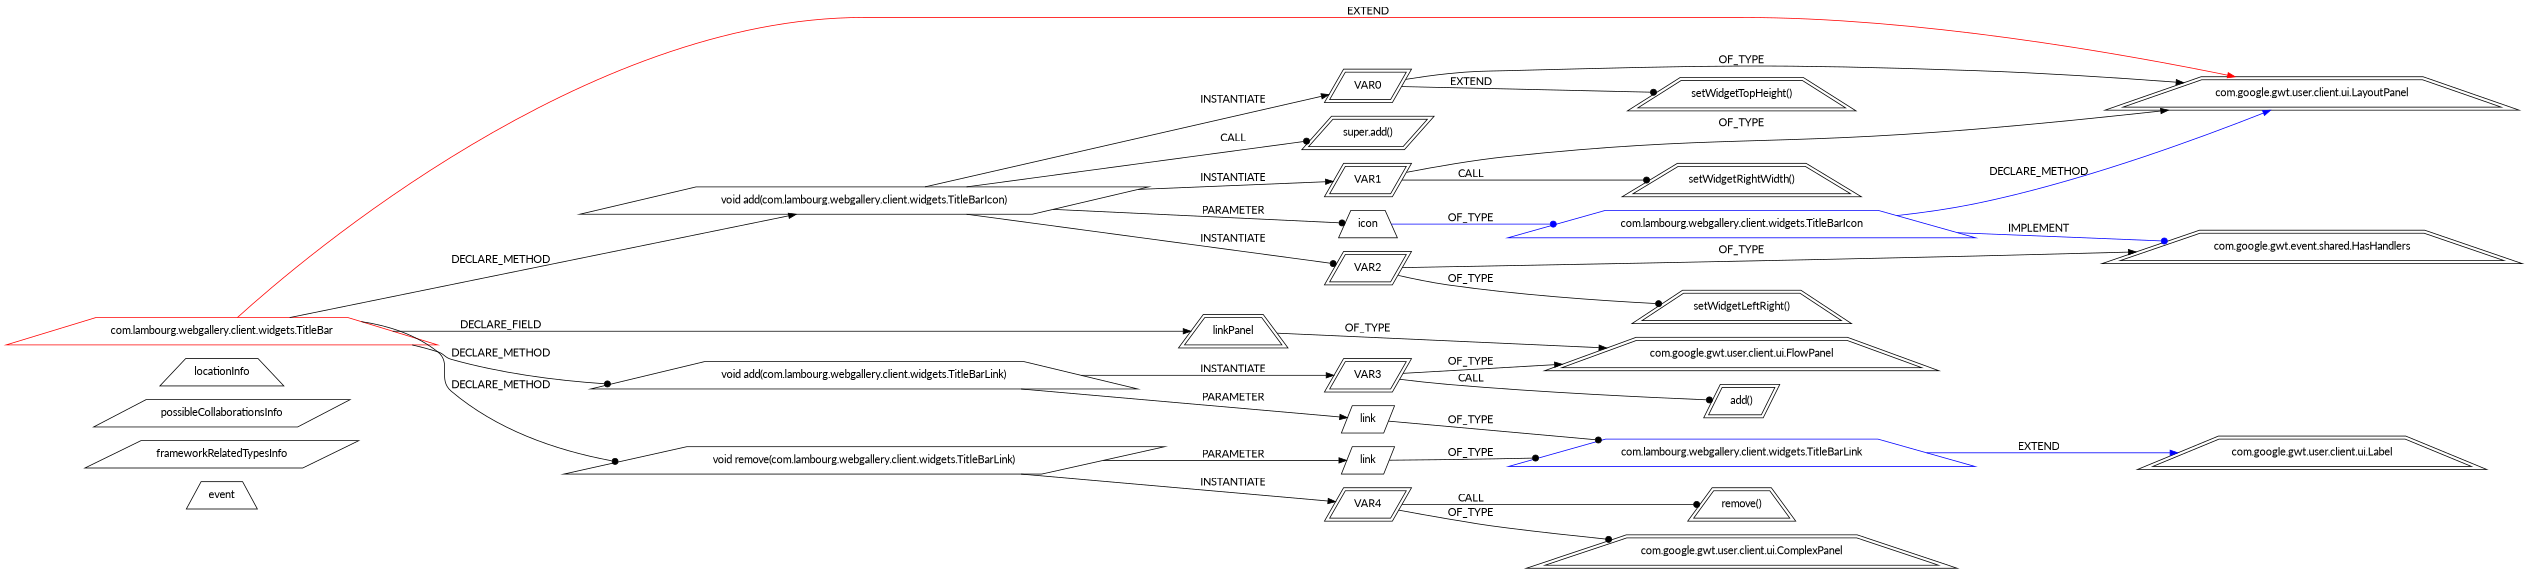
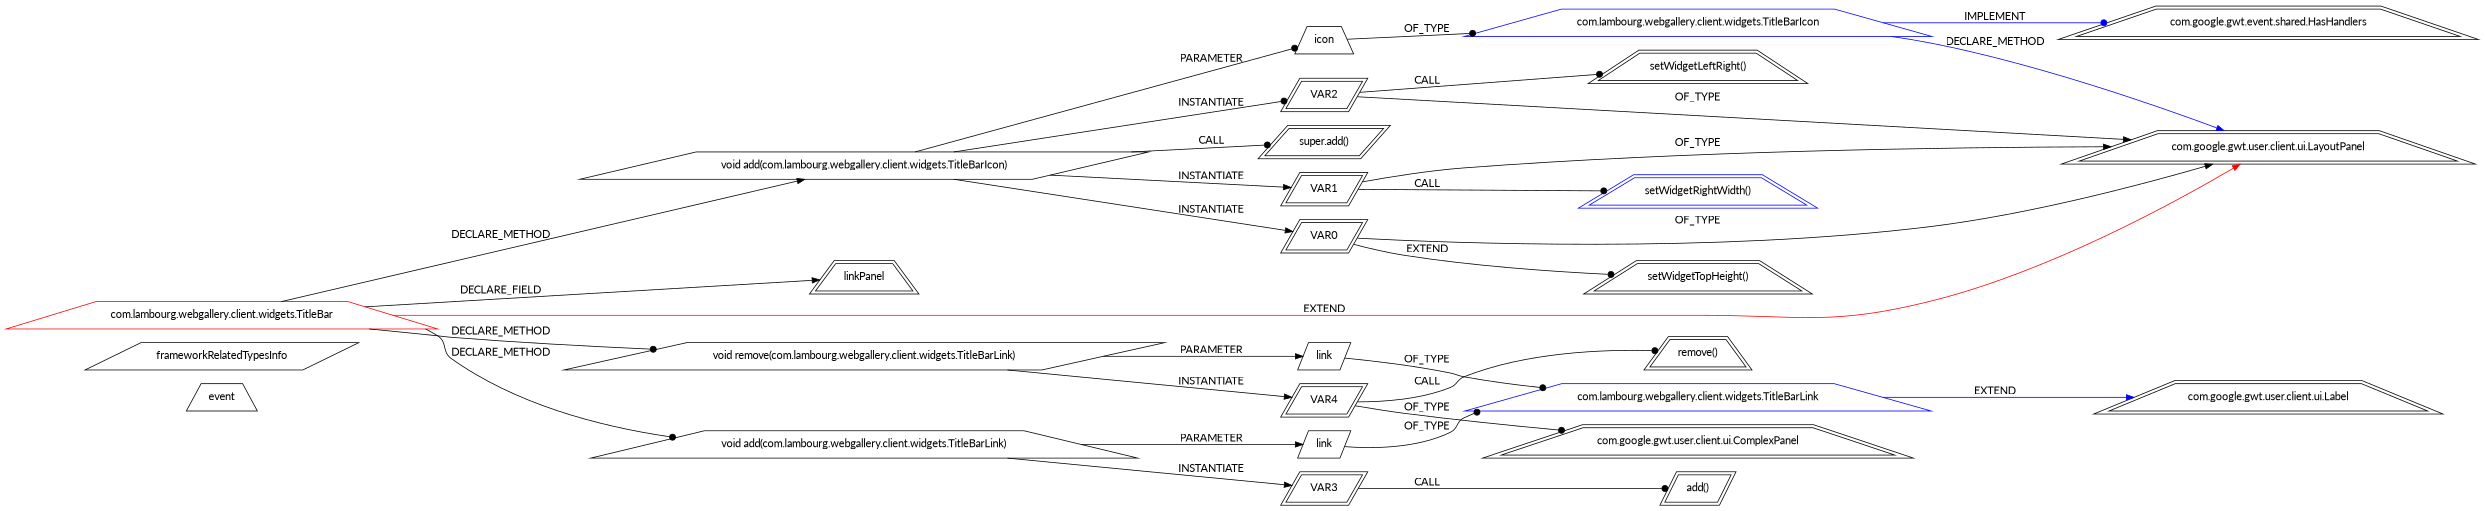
node "setWidgetRightWidth()": color black -> blue
edge "icon" -> "com.lambourg.webgallery.client.widgets.TitleBarIcon": color blue -> black
edge "VAR2" -> "com.google.gwt.event.shared.HasHandlers": now "VAR2" -> "com.google.gwt.user.client.ui.LayoutPanel"
edge "VAR2" -> "setWidgetLeftRight()": label "OF_TYPE" -> "CALL"
node "com.google.gwt.user.client.ui.FlowPanel": removed
node "locationInfo": removed
node "possibleCollaborationsInfo": removed
